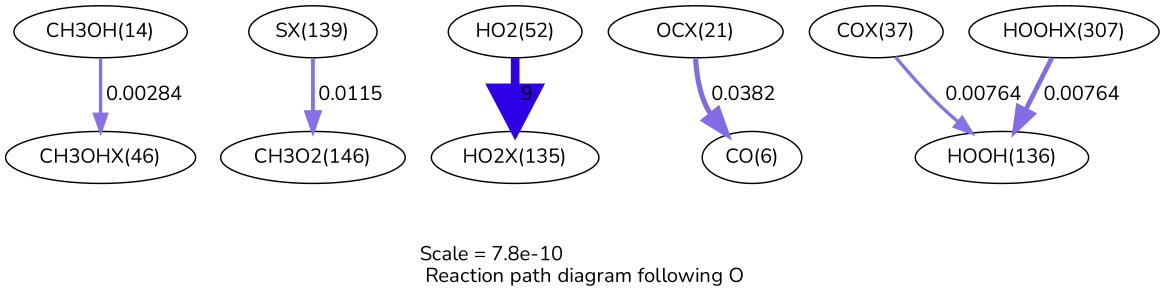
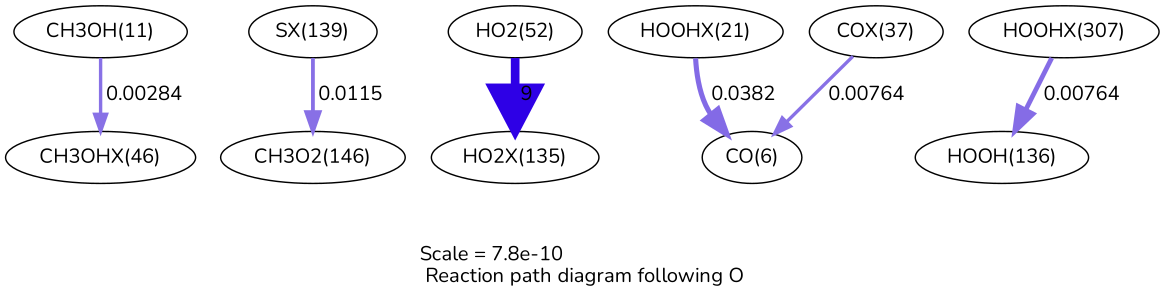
node "CH3OH(14)": label "CH3OH(14)" -> "CH3OH(11)"
node "OCX(21)": label "OCX(21)" -> "HOOHX(21)"
edge "COX(37)" -> "HOOH(136)": now "COX(37)" -> "CO(6)"
